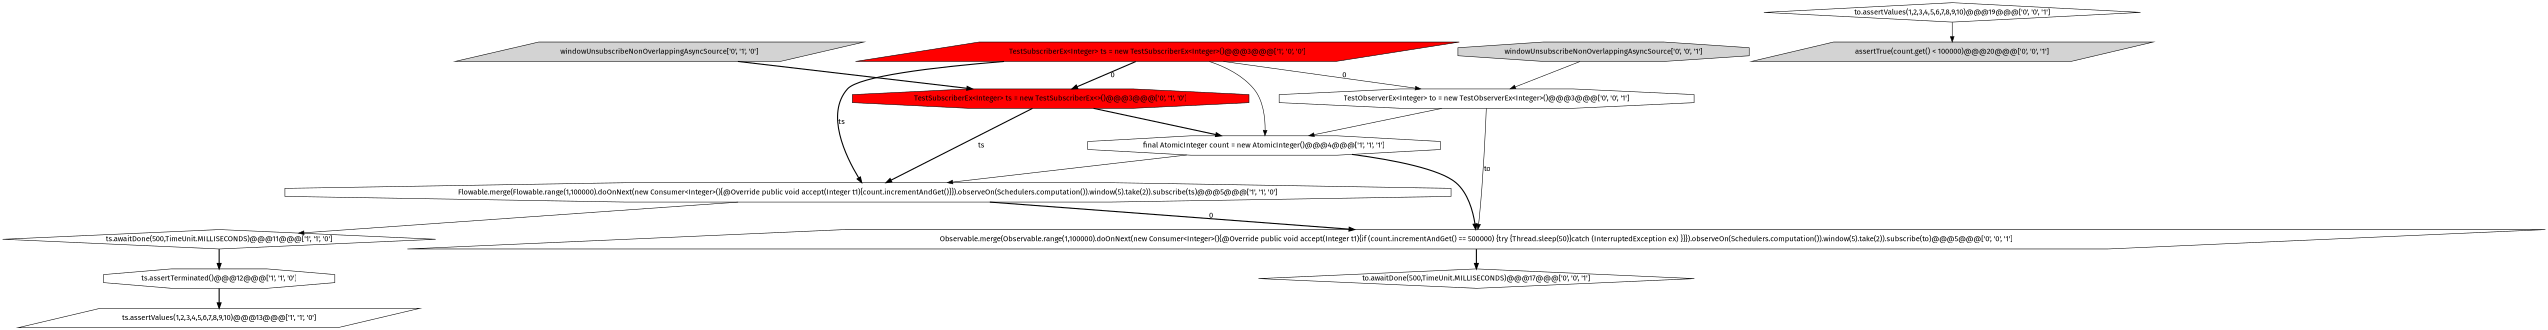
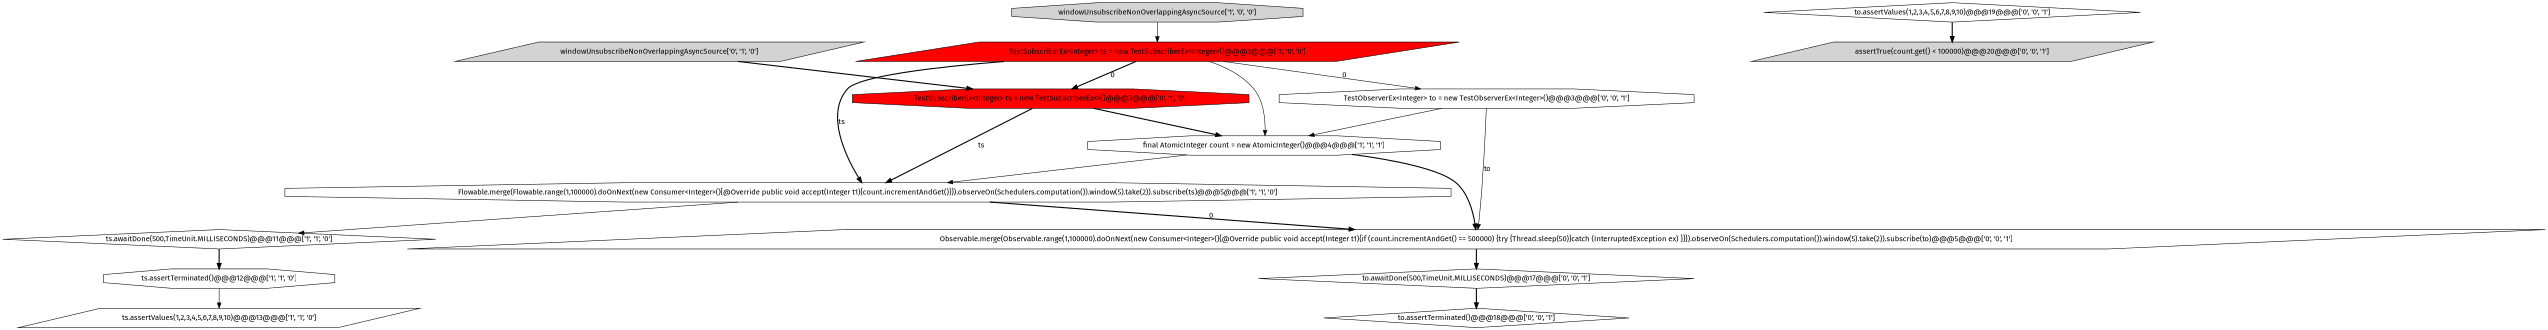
node "windowUnsubscribeNonOverlappingAsyncSource['1', '0', '0']": added
edge "to.assertValues(1,2,3,4,5,6,7,8,9,10)@@@19@@@['0', '0', '1']" -> "assertTrue(count.get() < 100000)@@@20@@@['0', '0', '1']": style solid -> bold
node "windowUnsubscribeNonOverlappingAsyncSource['0', '0', '1']": removed
edge "ts.assertTerminated()@@@12@@@['1', '1', '0']" -> "ts.assertValues(1,2,3,4,5,6,7,8,9,10)@@@13@@@['1', '1', '0']": style bold -> solid
node "to.assertTerminated()@@@18@@@['0', '0', '1']": added
